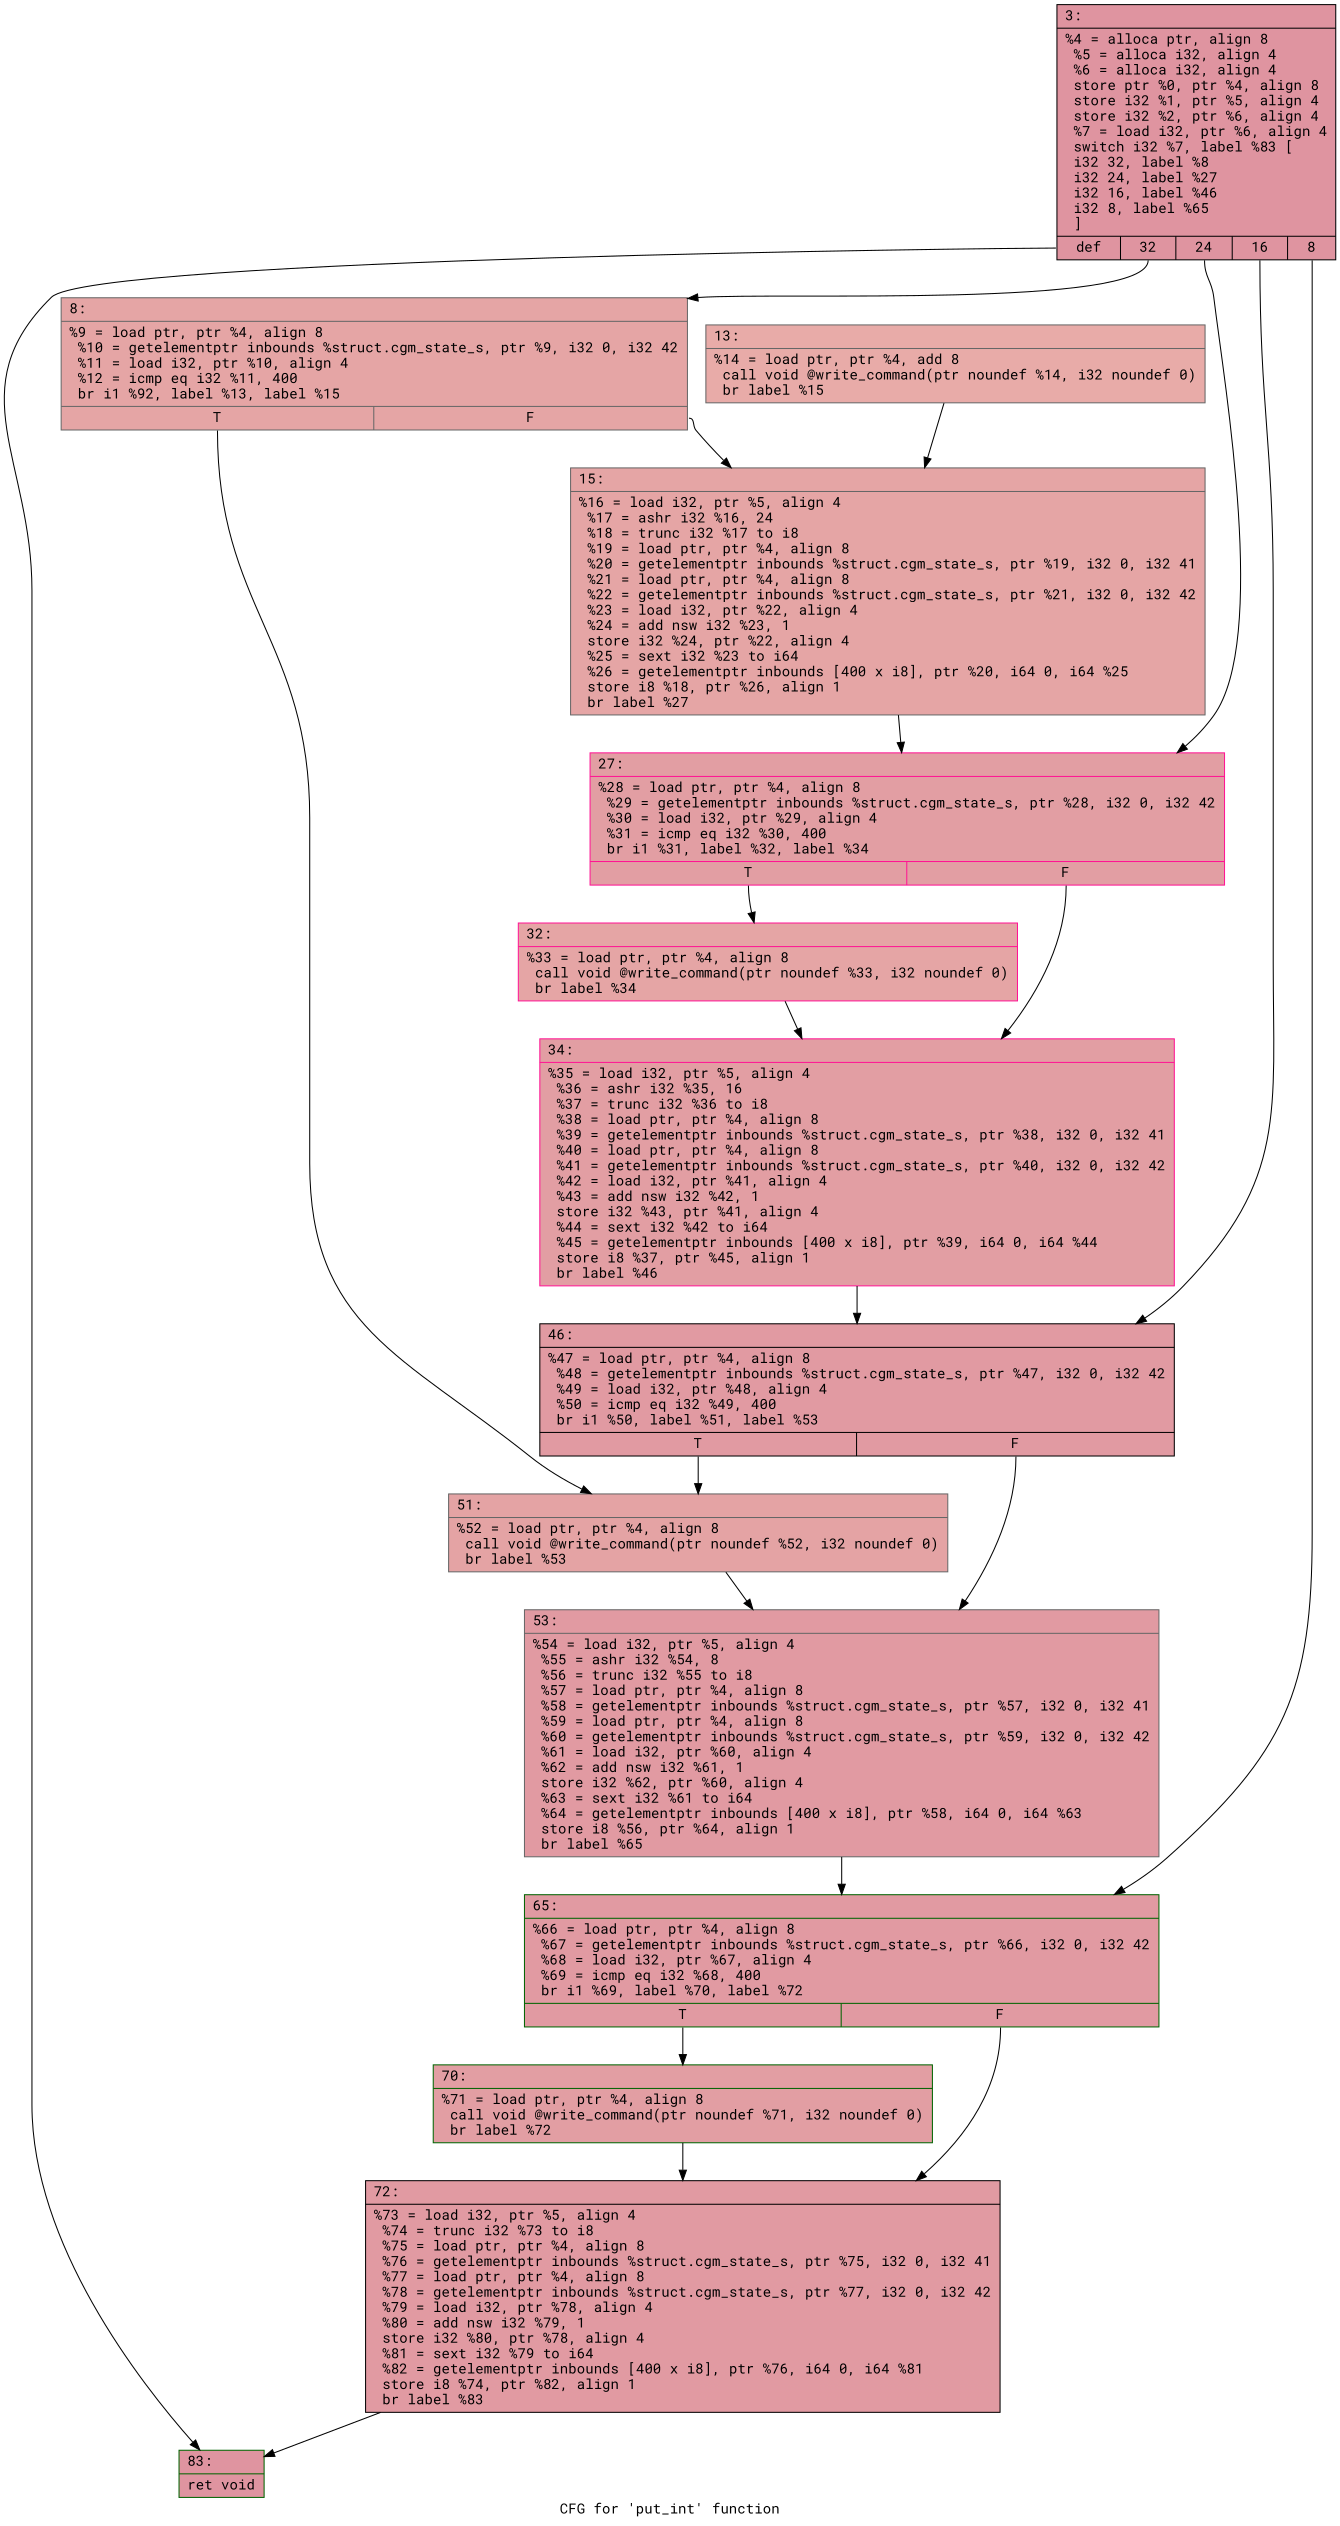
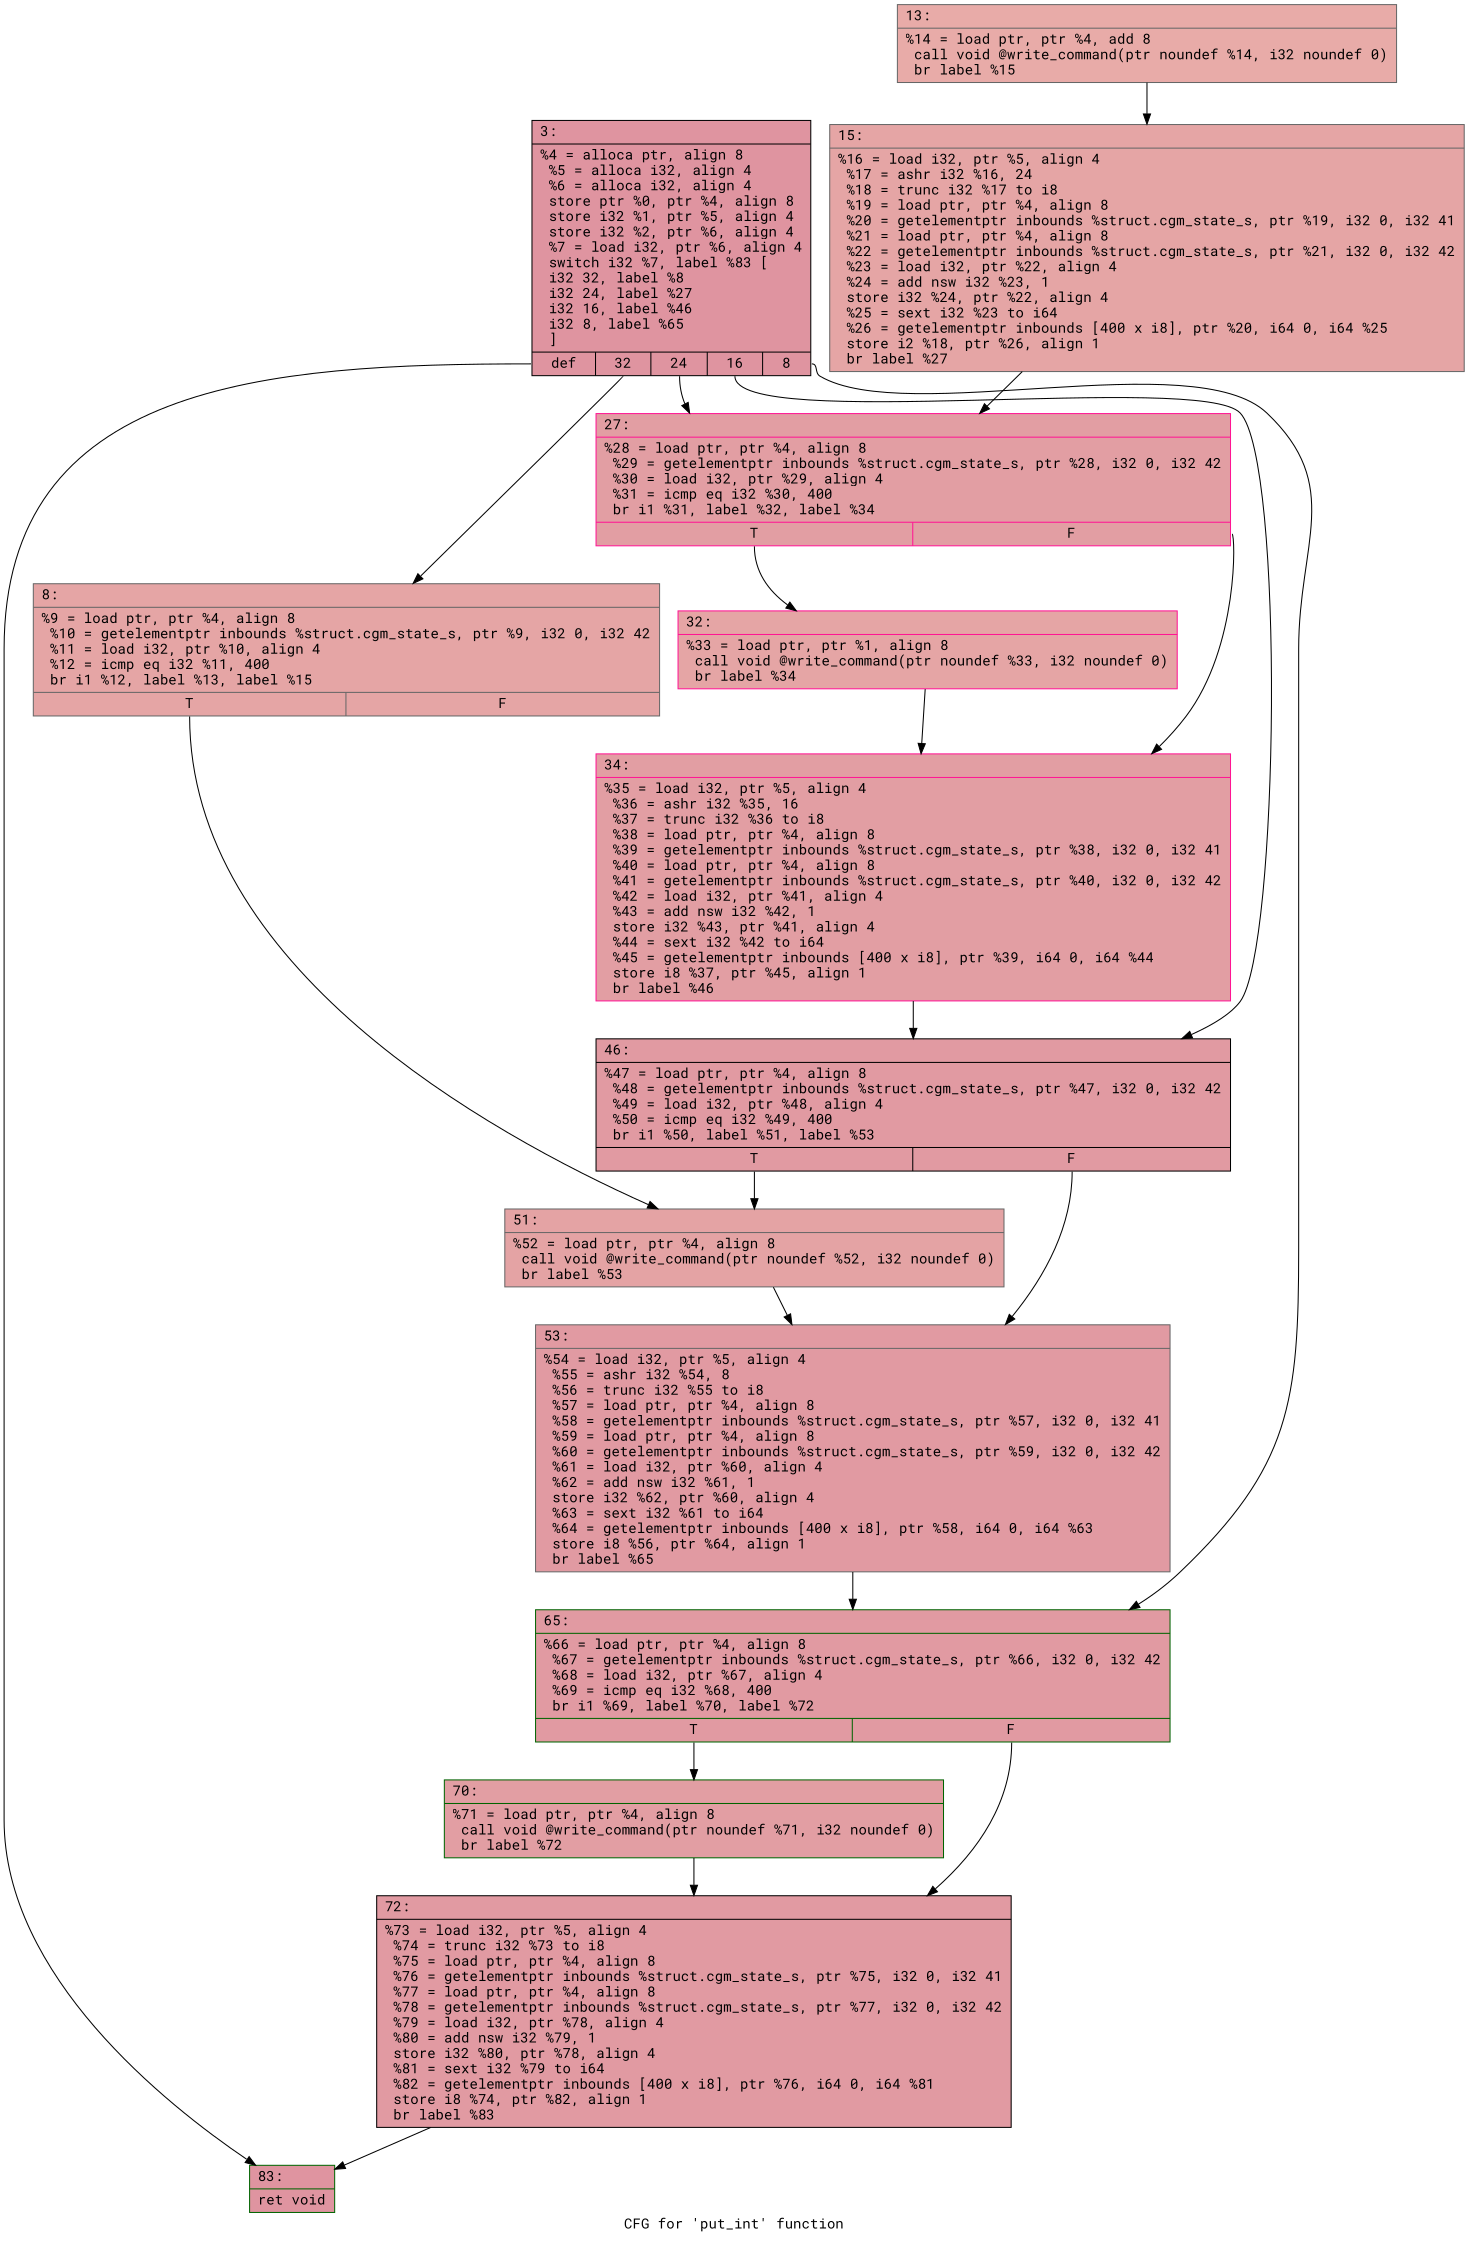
node "8:": text "br i1 %92, label %13, label %15" -> "br i1 %12, label %13, label %15"
edge "8:" -> "15:": removed
node "15:": text "store i8 %18, ptr %26, align 1" -> "store i2 %18, ptr %26, align 1"
node "32:": text "%33 = load ptr, ptr %4, align 8" -> "%33 = load ptr, ptr %1, align 8"
